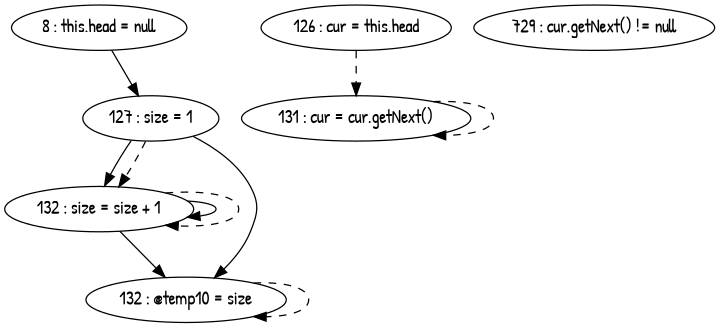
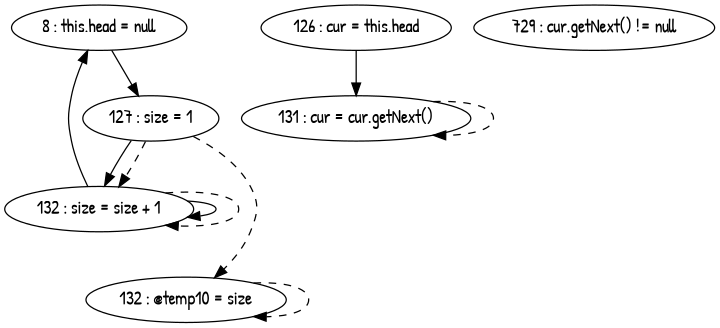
edge "126 : cur = this.head" -> "131 : cur = cur.getNext()": style dashed -> solid
edge "127 : size = 1" -> "132 : @temp10 = size": style solid -> dashed
edge "132 : size = size + 1" -> "132 : @temp10 = size": now "132 : size = size + 1" -> "8 : this.head = null"
